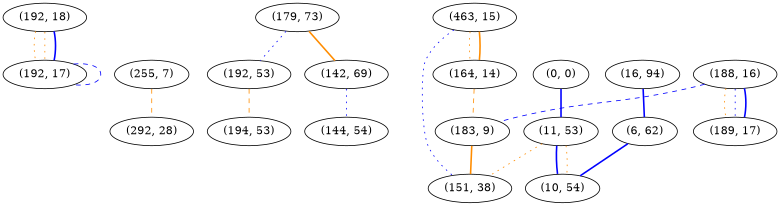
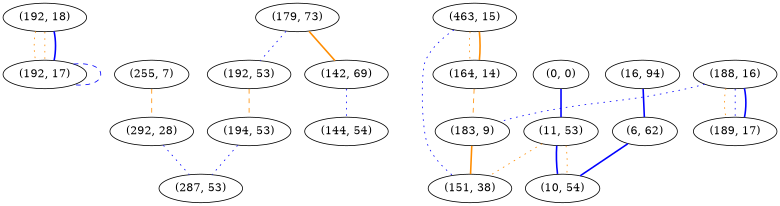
edge "(188, 16)" -- "(183, 9)": style dashed -> dotted
node "(287, 53)": added
